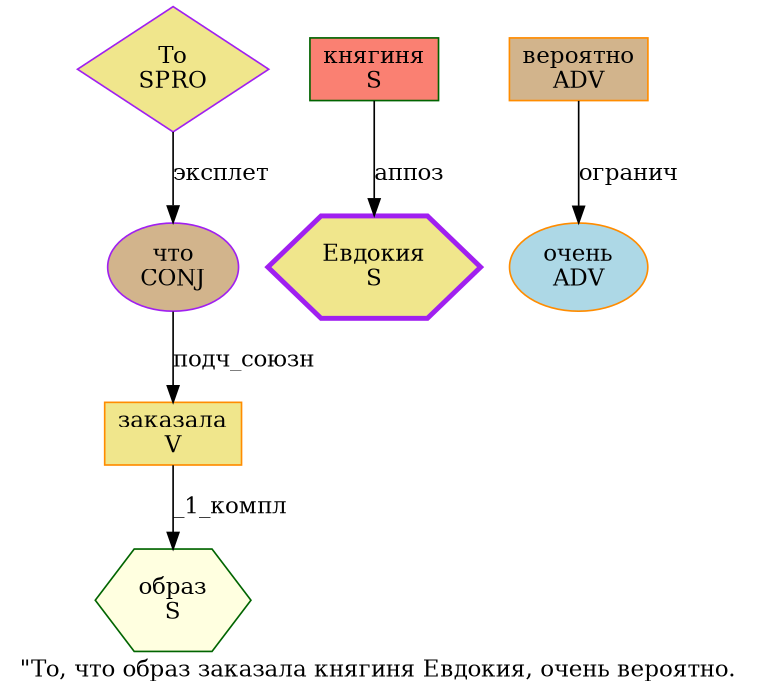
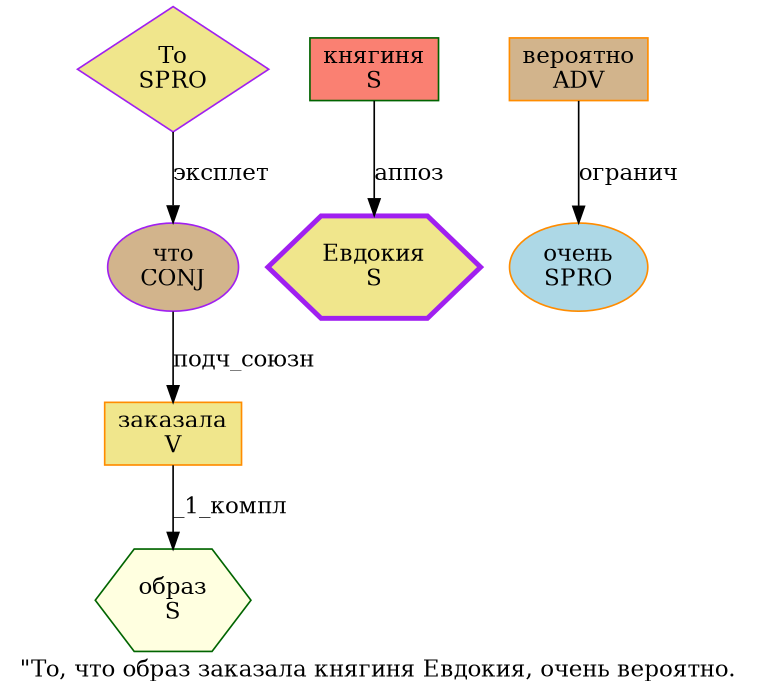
node "очень ADV": label "очень ADV" -> "очень SPRO"
